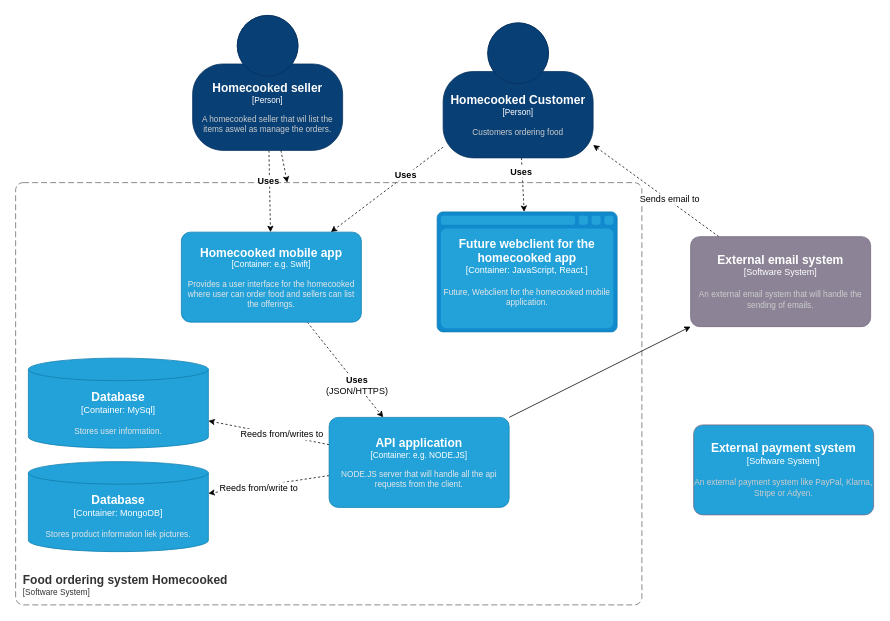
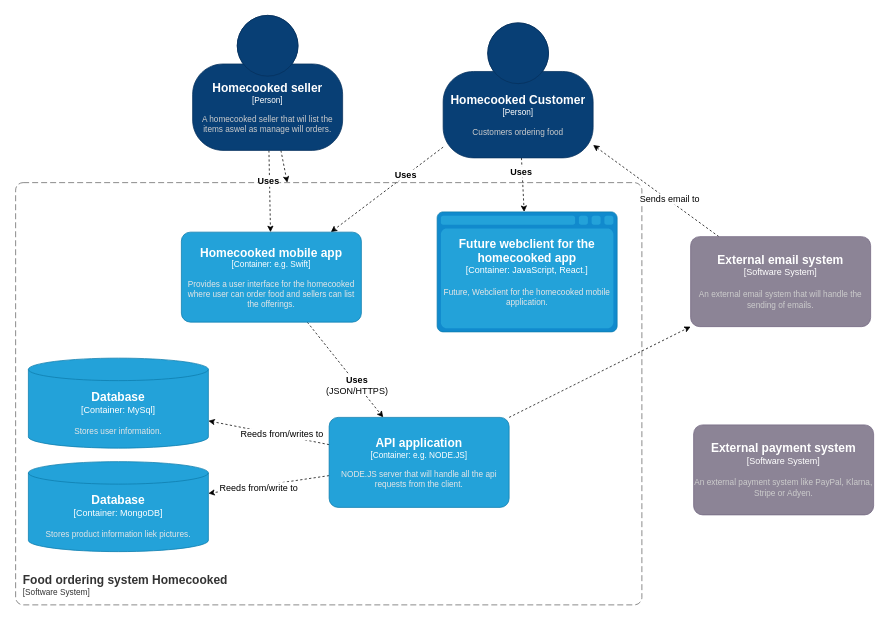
node "Homecooked seller [Person] A homecooked seller that wil list the items aswel as manage the orders.": label "Homecooked seller [Person] A homecooked seller that wil list the items aswel as manage the orders." -> "Homecooked seller [Person] A homecooked seller that wil list the items aswel as manage will orders."
edge "API application [Container: e.g. NODE.JS] NODE.JS server that will handle all the api requests from the client." -> "External email system [Software System] An external email system that will handle the sending of emails.": style solid -> dashed
node "External payment system [Software System] An external payment system like PayPal, Klarna, Stripe or Adyen.": fillcolor #23a2d9 -> #8c8496
